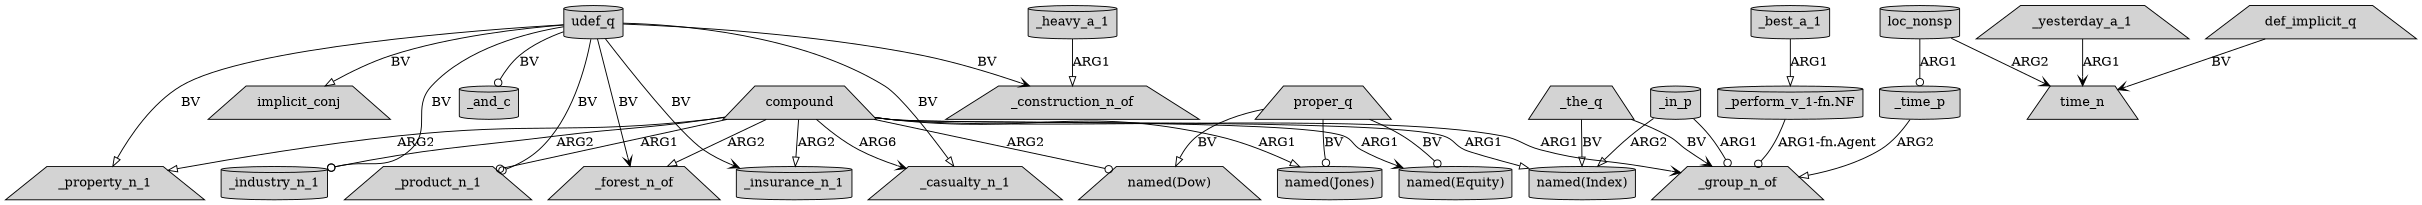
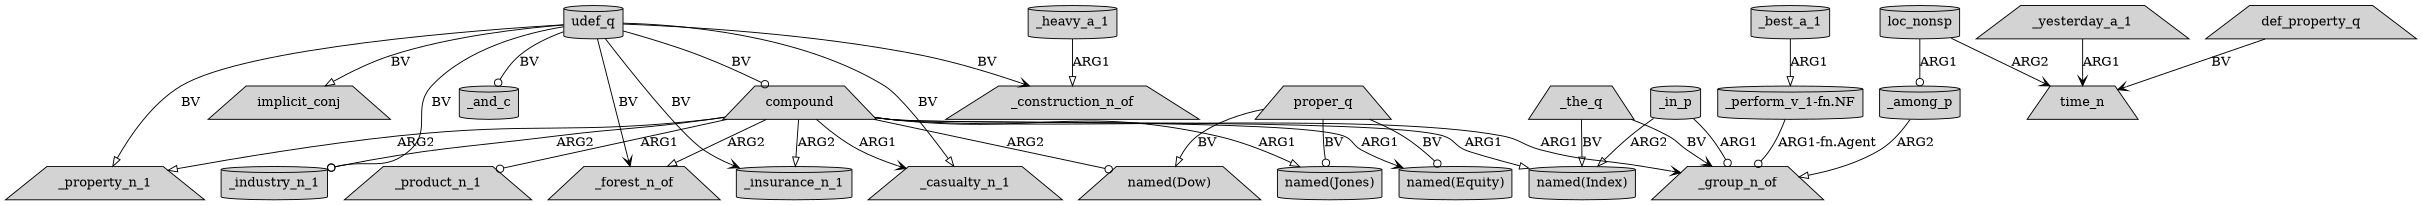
node "def_implicit_q": label "def_implicit_q" -> "def_property_q"
node "_time_p": label "_time_p" -> "_among_p"
edge "udef_q" -> "_product_n_1": now "udef_q" -> "compound"
edge "compound" -> "_casualty_n_1": label "ARG6" -> "ARG1"
